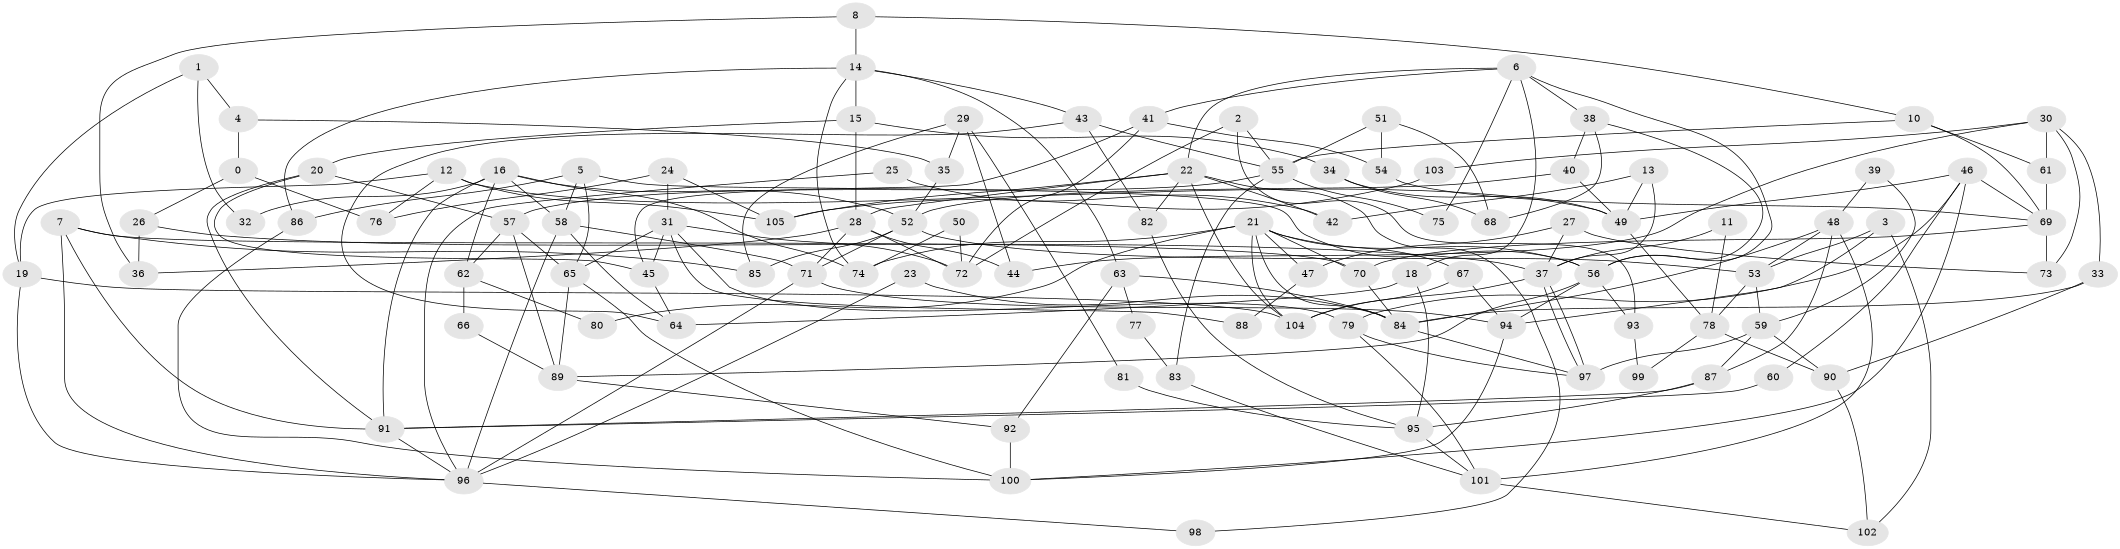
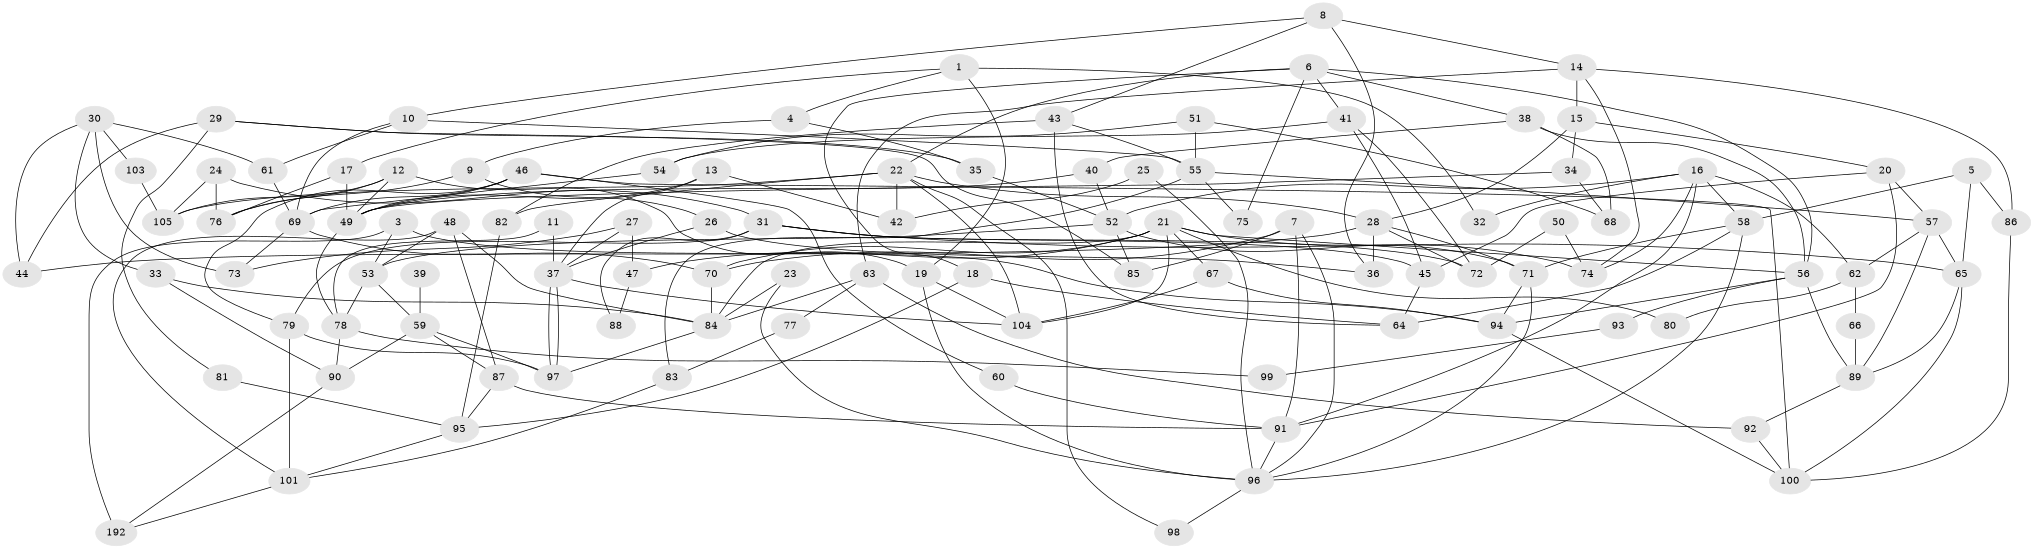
edge "14" -- "43": now "8" -- "43"
node "2": removed
node "0": label "0" -> "9"
node "17": added
edge "39" -- "48": removed
edge "5" -- "56": removed
node "102": label "102" -> "192"
